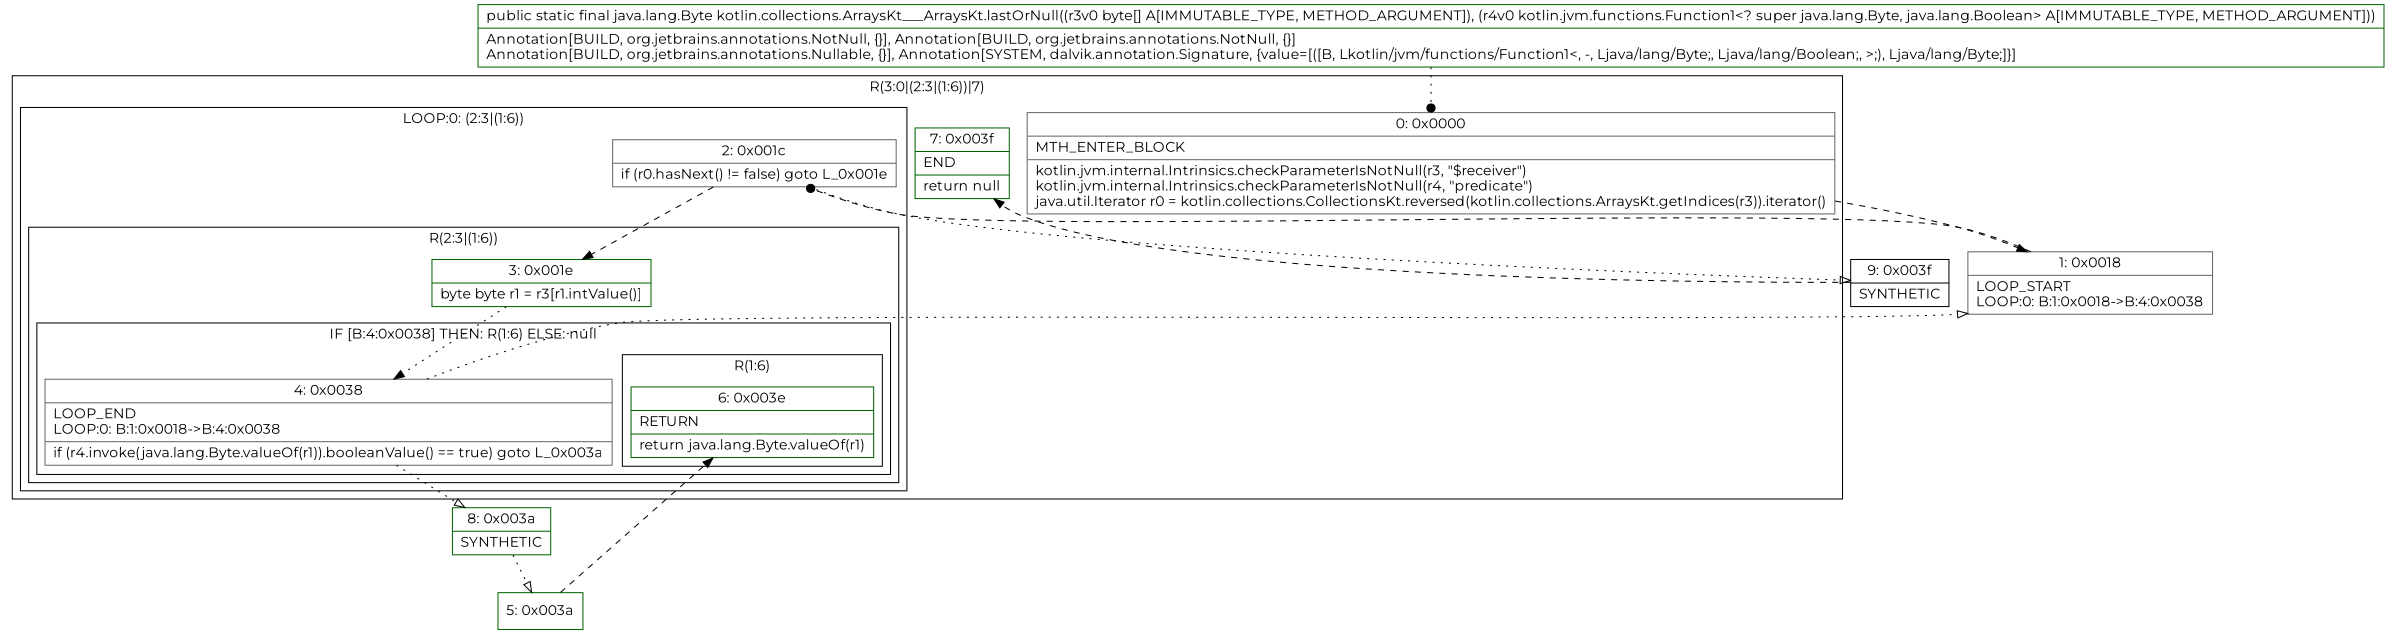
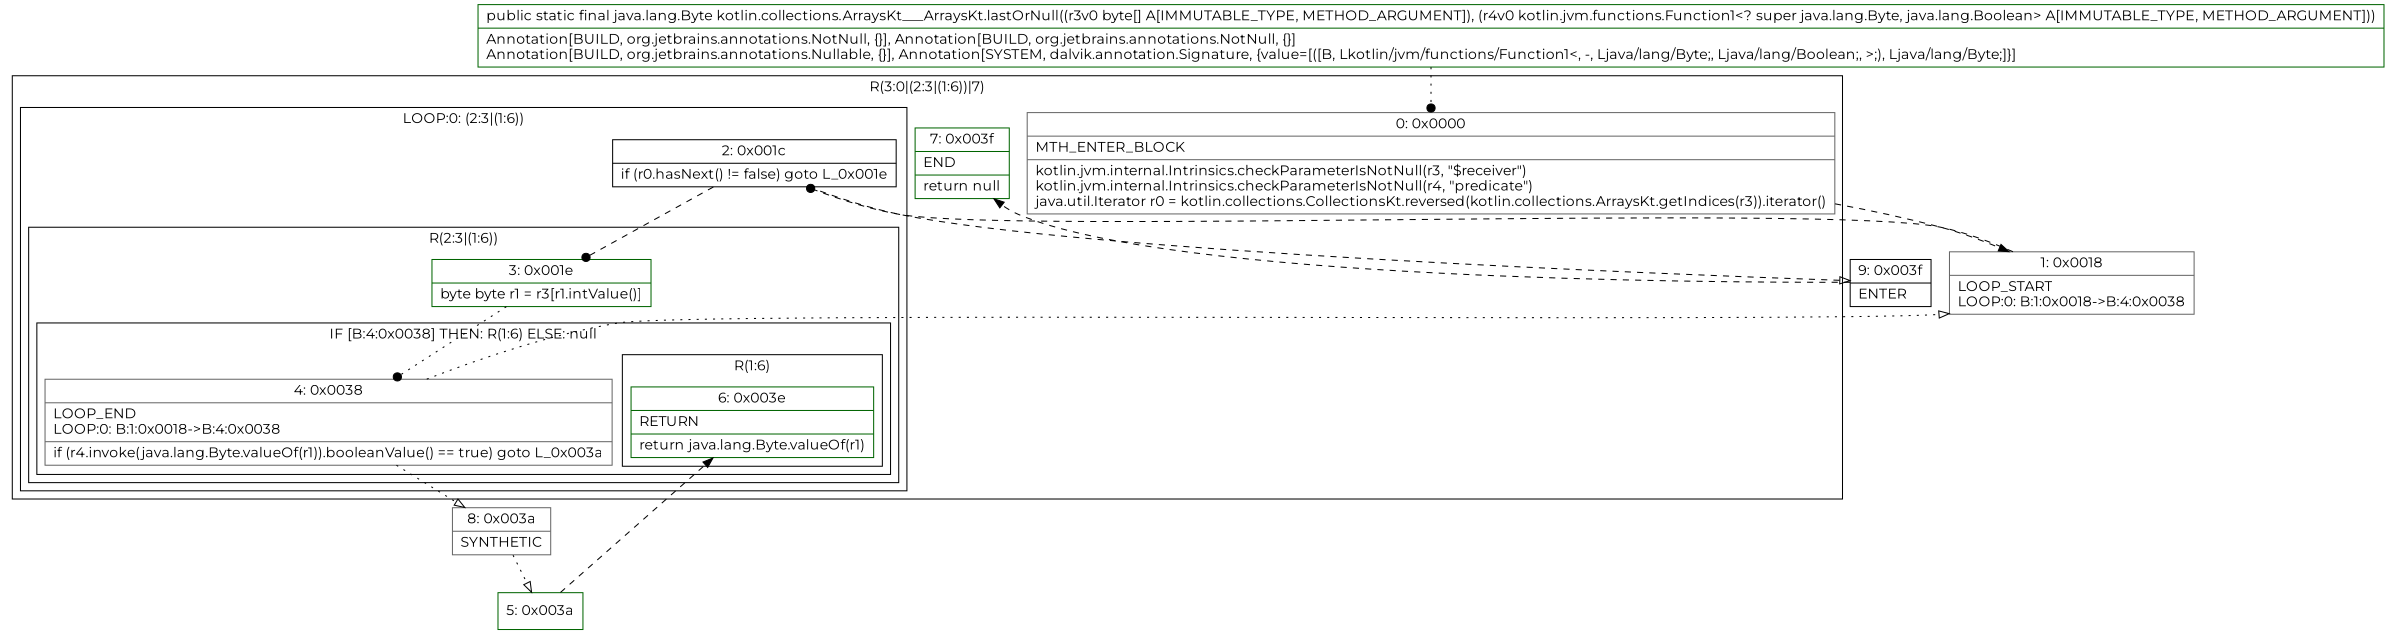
node "2: 0x001c": color gray40 -> black
edge "2: 0x001c" -> "3: 0x001e": arrowhead normal -> dot
edge "2: 0x001c" -> "9: 0x003f": style dotted -> dashed
node "9: 0x003f": text "SYNTHETIC" -> "ENTER"
edge "3: 0x001e" -> "4: 0x0038": arrowhead normal -> dot
node "8: 0x003a": color darkgreen -> gray40
